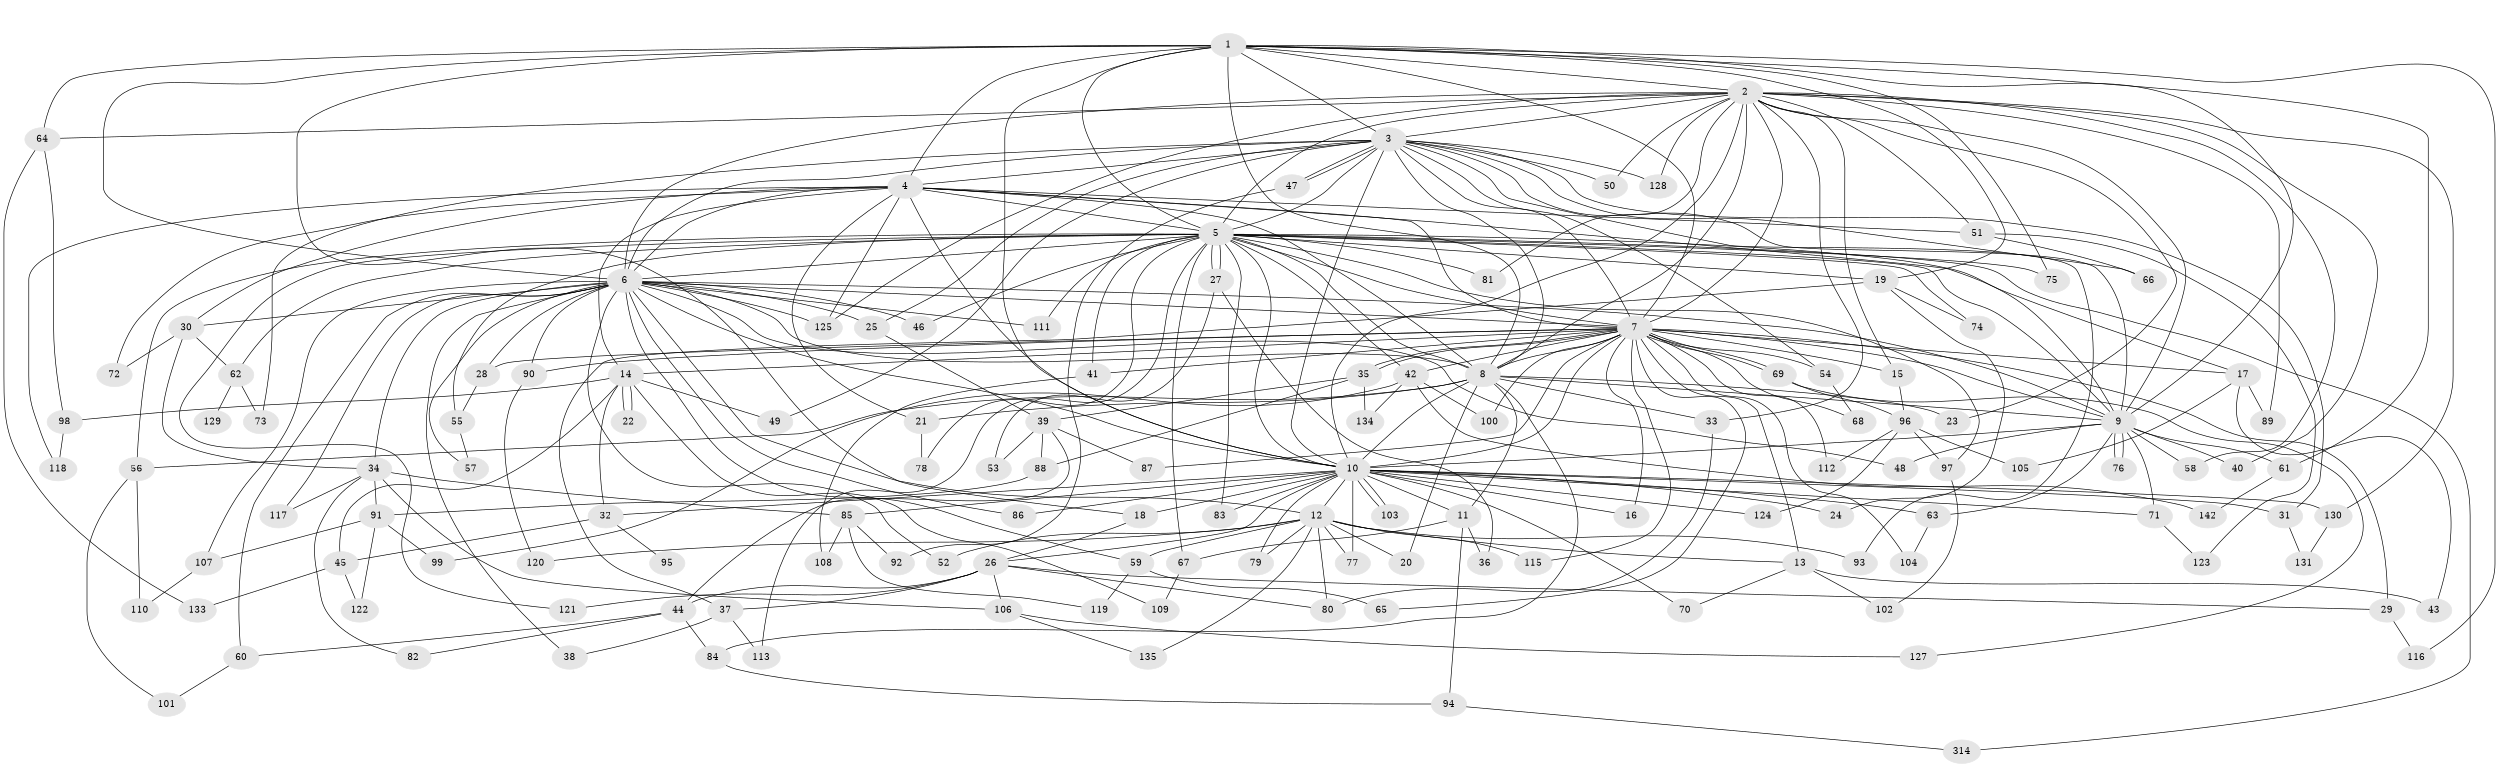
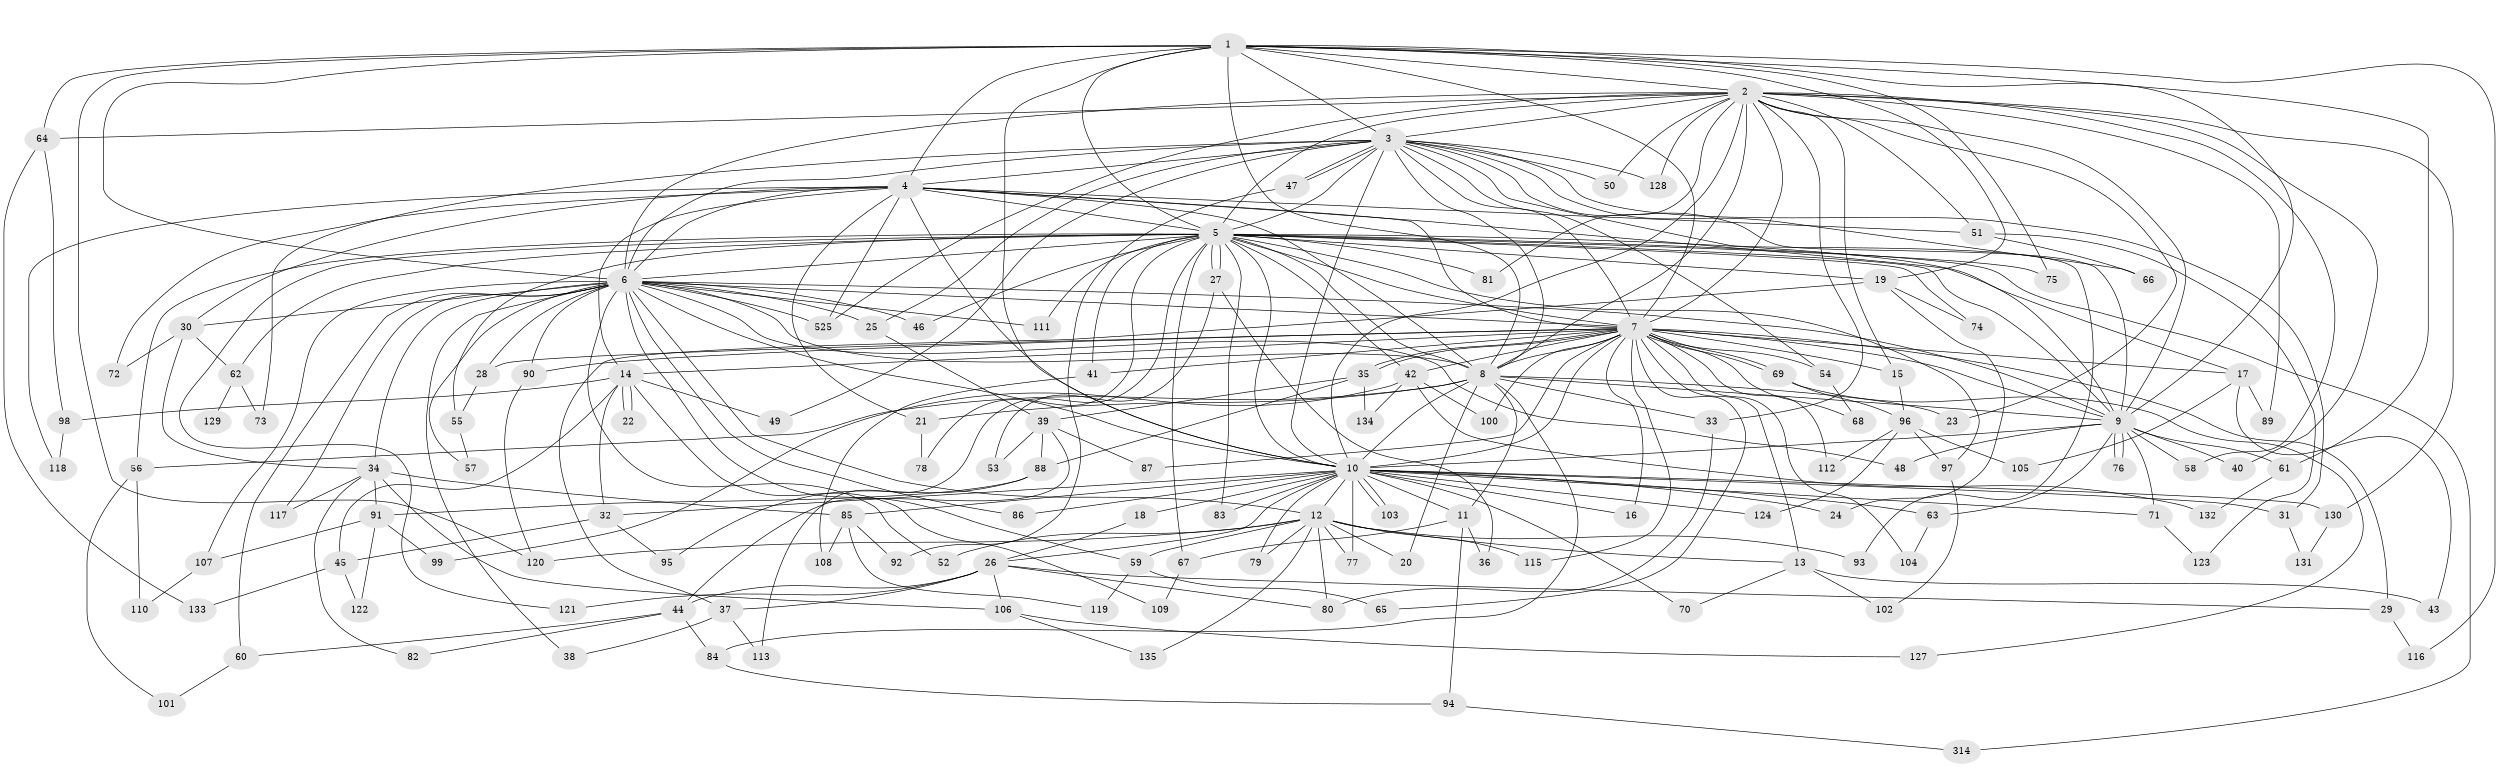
edge "1" -- "18": now "1" -- "120"
node "125": label "125" -> "525"
edge "88" -- "95": added
node "142": label "142" -> "132"
